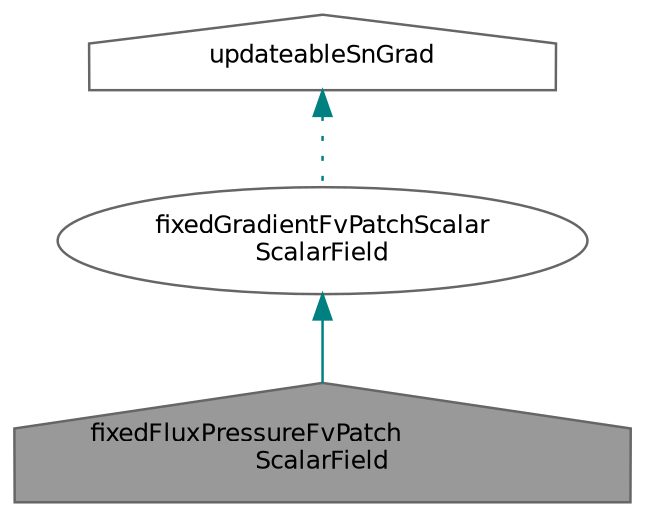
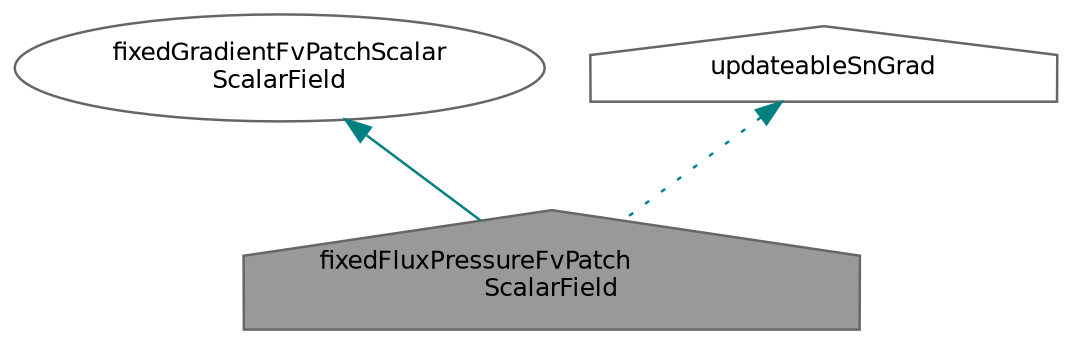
edge "fixedGradientFvPatchScalar ScalarField" -> "updateableSnGrad": now "fixedFluxPressureFvPatch ScalarField" -> "updateableSnGrad"
